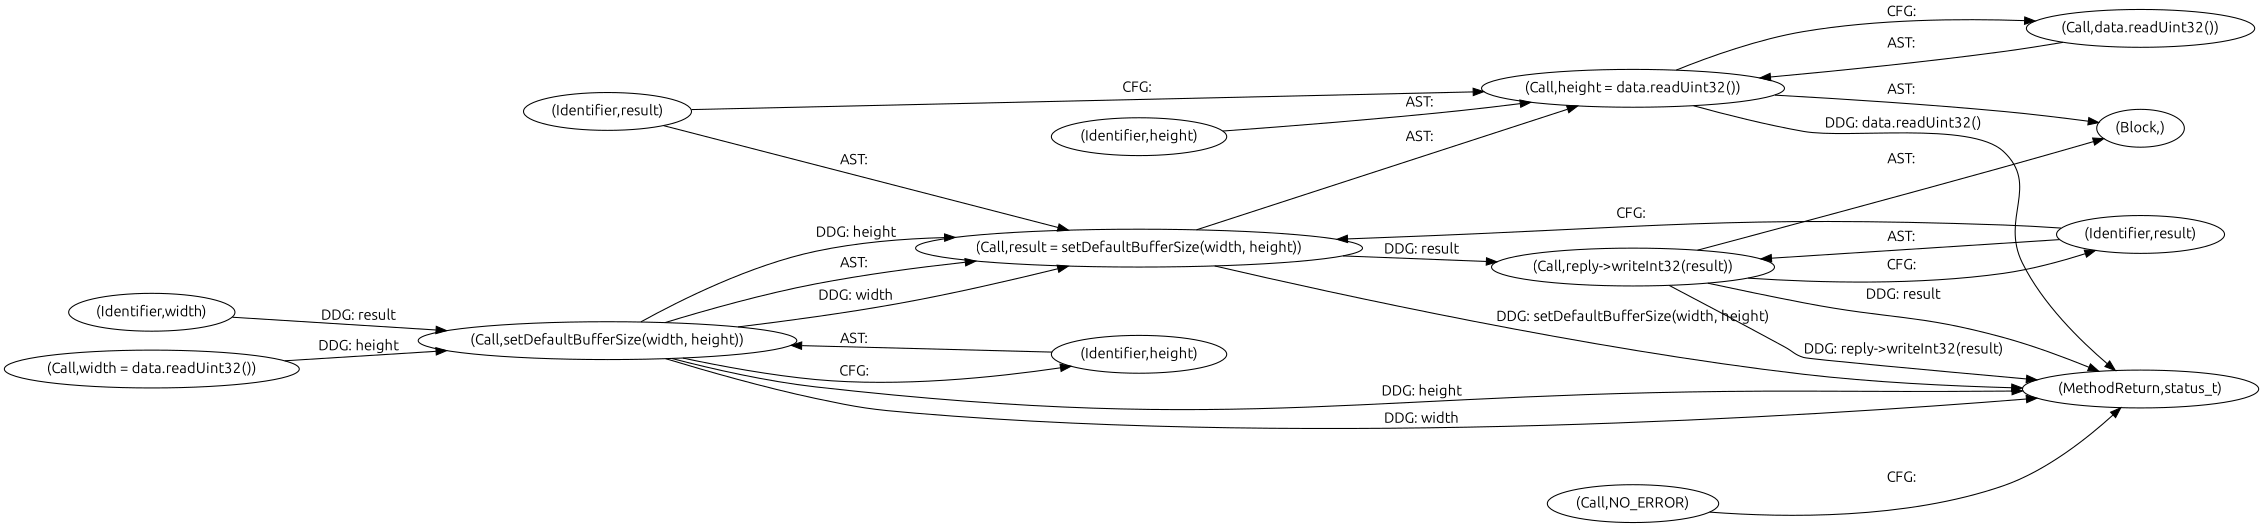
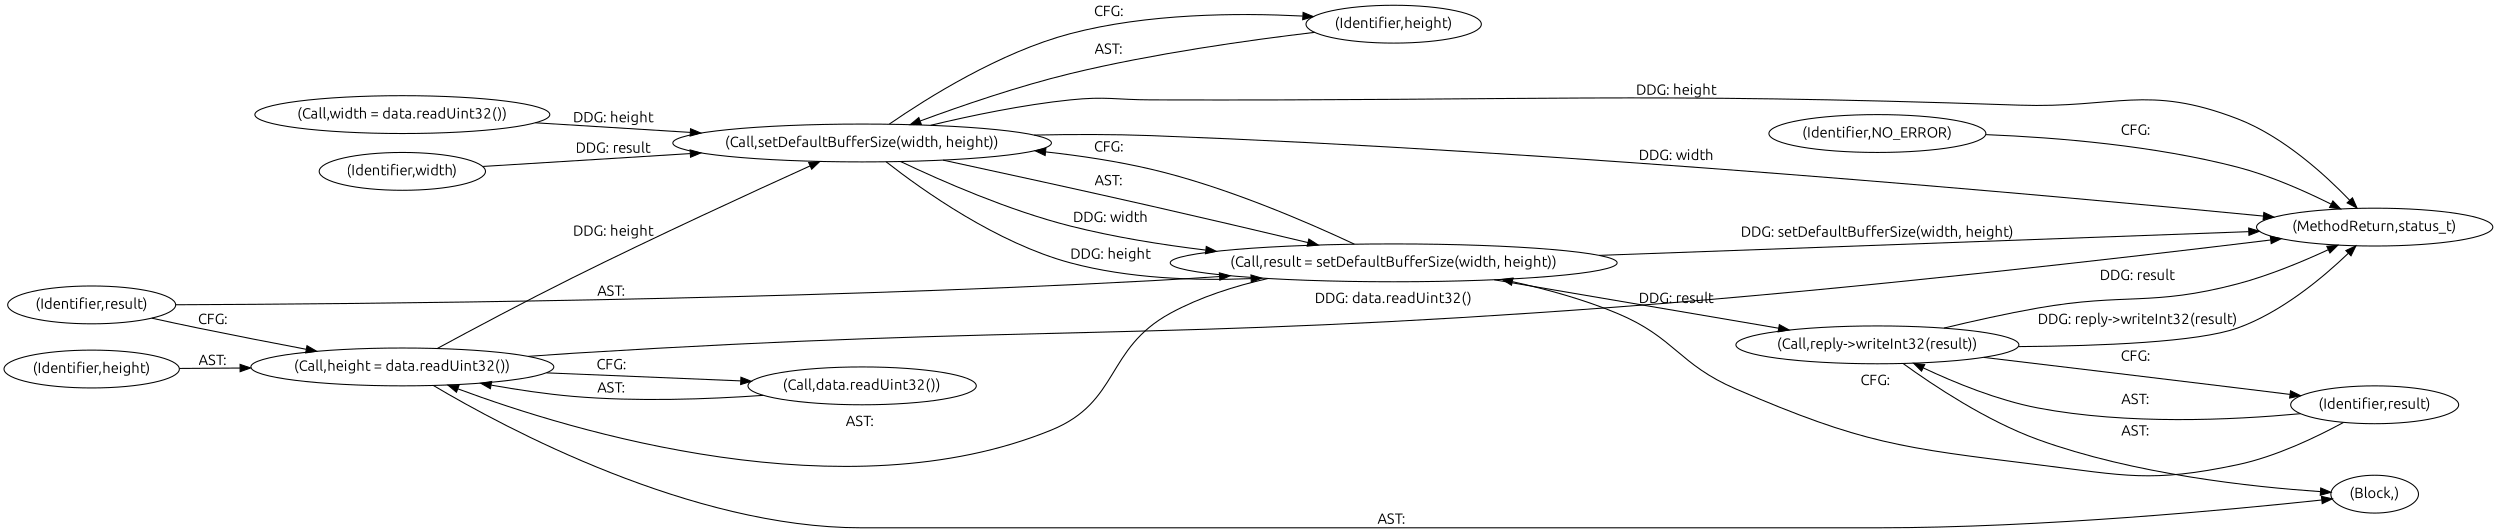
edge "(Call,result = setDefaultBufferSize(width, height))" -> "(Call,setDefaultBufferSize(width, height))": added, label "CFG:"
edge "(Call,height = data.readUint32())" -> "(Call,setDefaultBufferSize(width, height))": added, label "DDG: height"
node "(Call,NO_ERROR)": label "(Call,NO_ERROR)" -> "(Identifier,NO_ERROR)"
